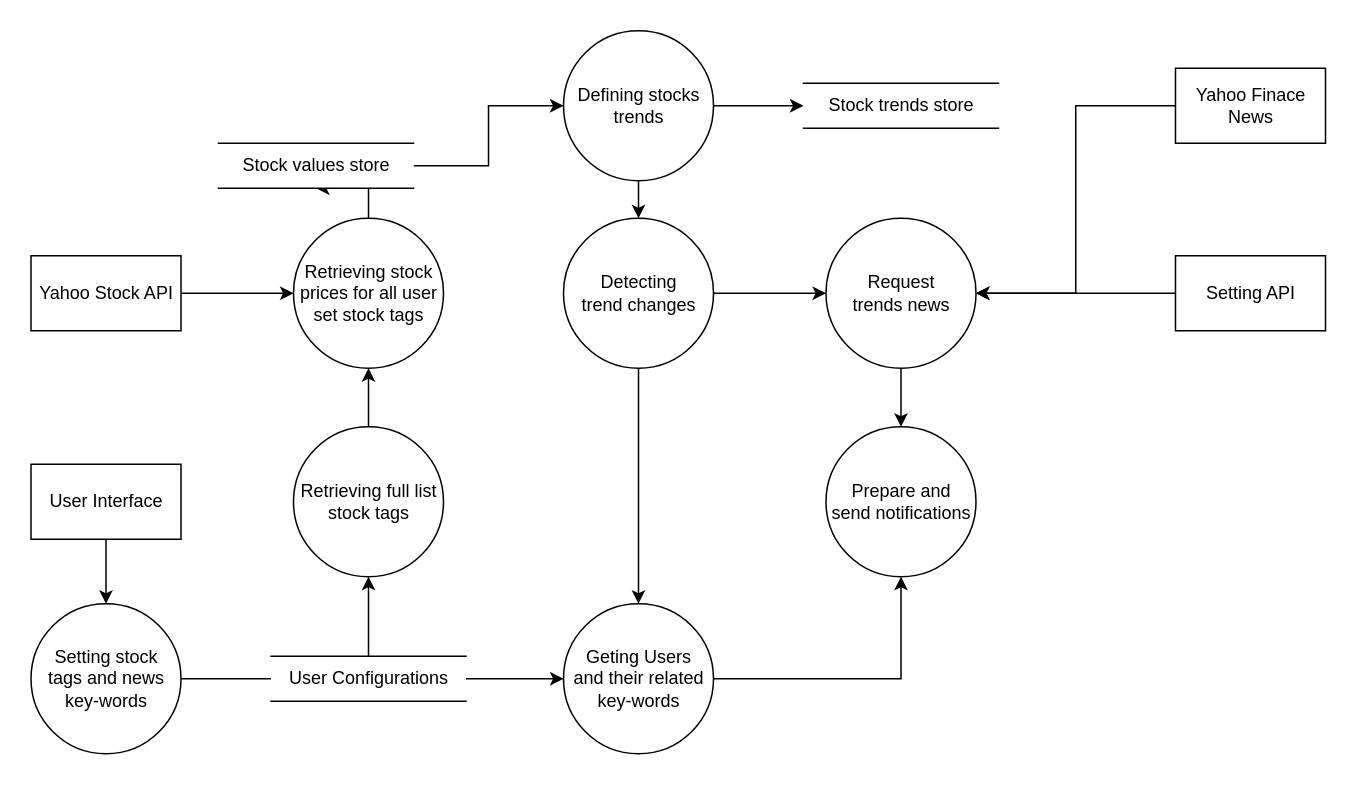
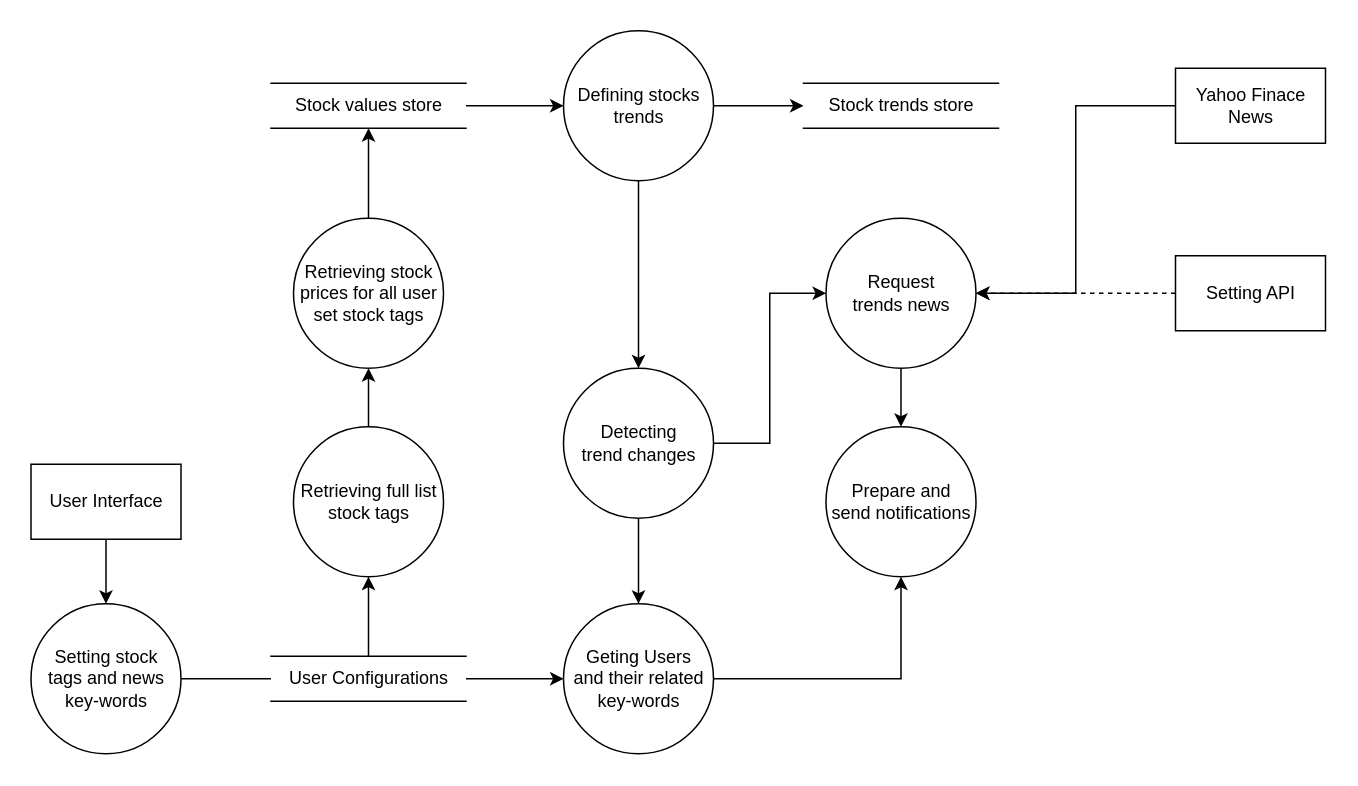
node "Stock values store": moved (316, 166) -> (368, 106)
node "Yahoo Stock API": removed
edge "Yahoo Stock API" -> "Retrieving stock prices for all user set stock tags": removed
node "Detecting trend changes": moved (638, 293) -> (638, 443)
edge "Setting API" -> "Request trends news": style solid -> dashed
